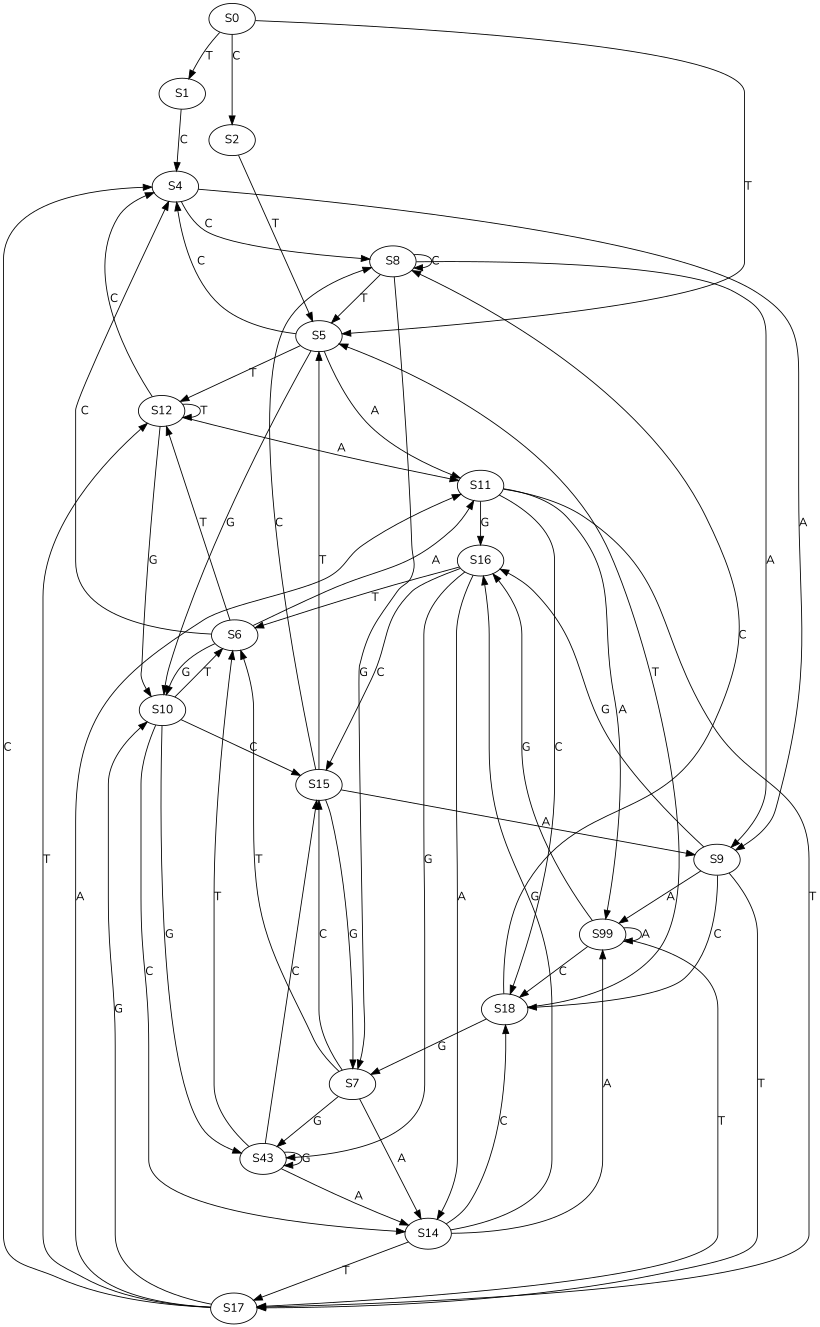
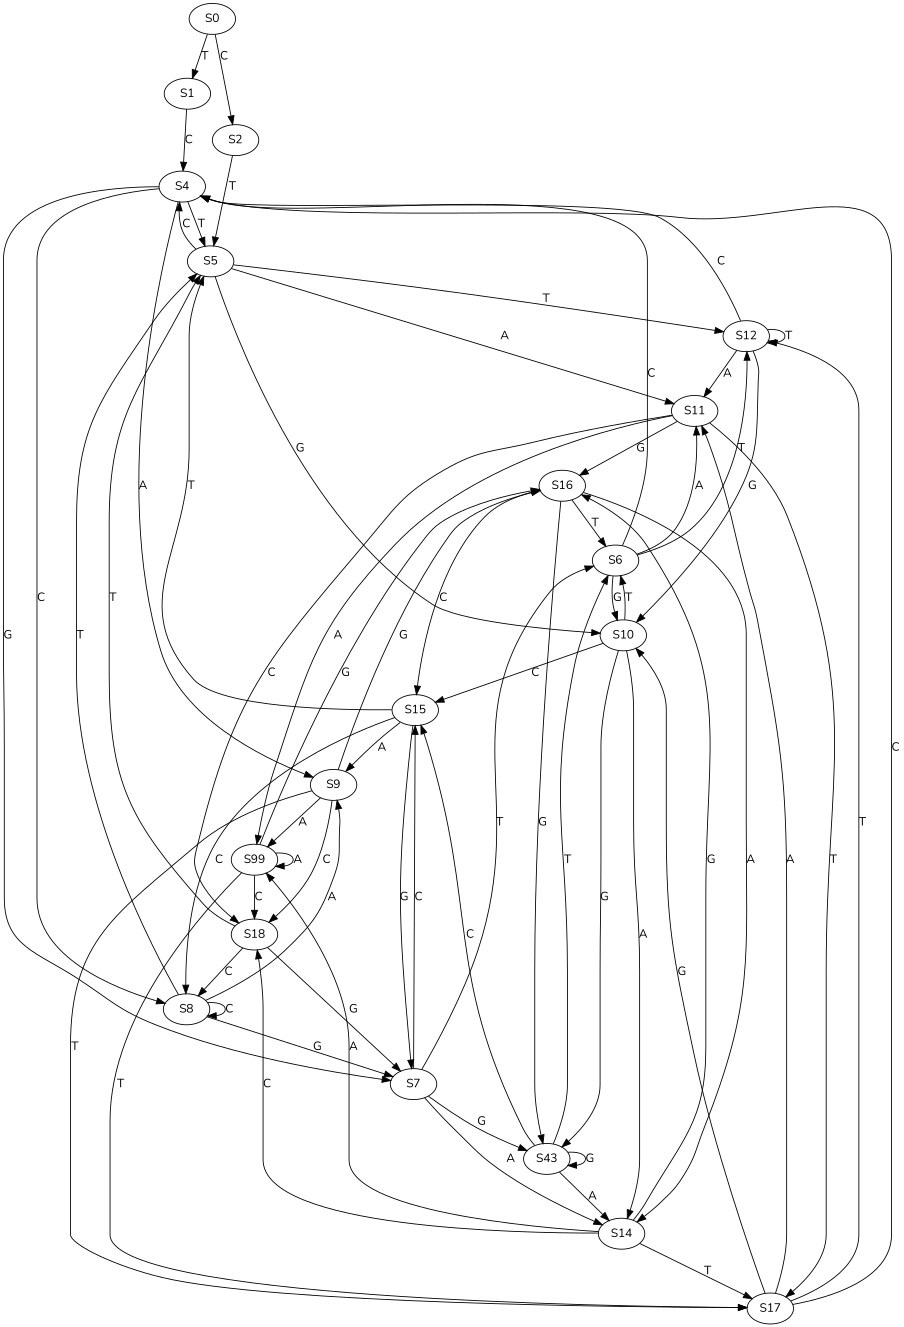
edge "S0" -> "S5": now "S4" -> "S5"
edge "S4" -> "S7": added, label "G"
edge "S10" -> "S14": label "C" -> "A"
